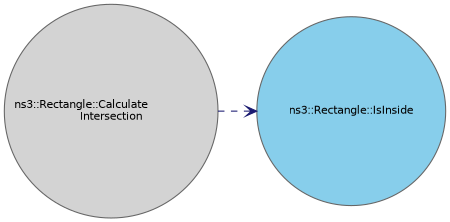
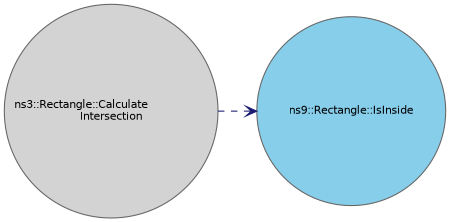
node "ns3::Rectangle::IsInside": label "ns3::Rectangle::IsInside" -> "ns9::Rectangle::IsInside"
